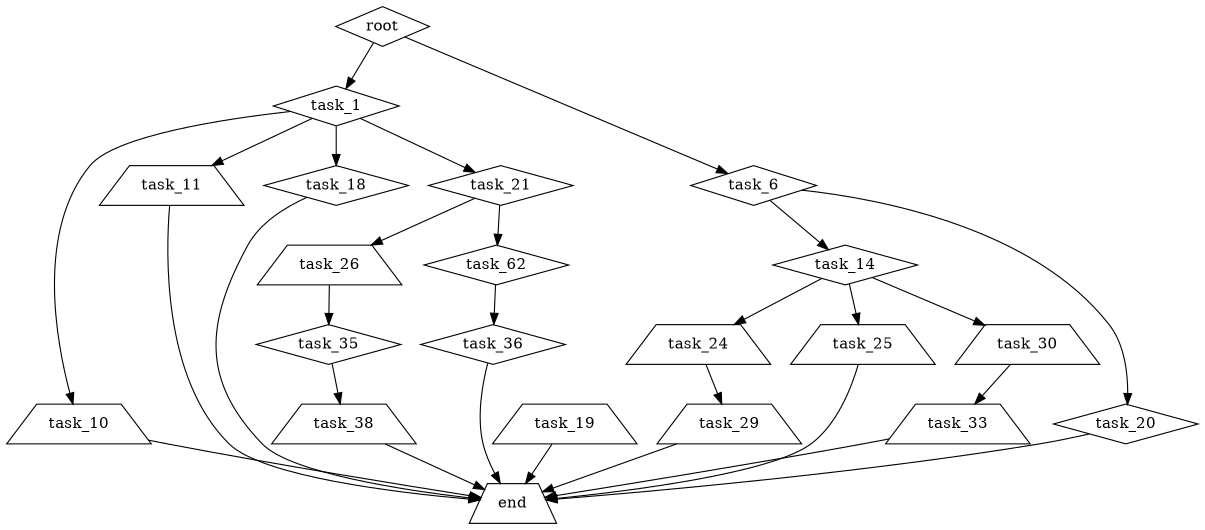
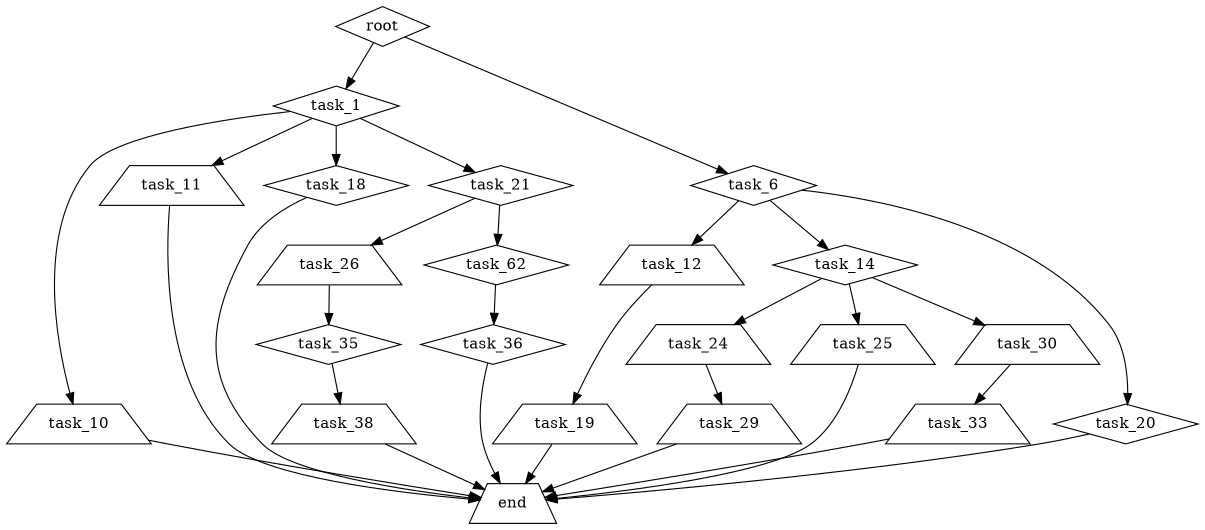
node "task_12": added
